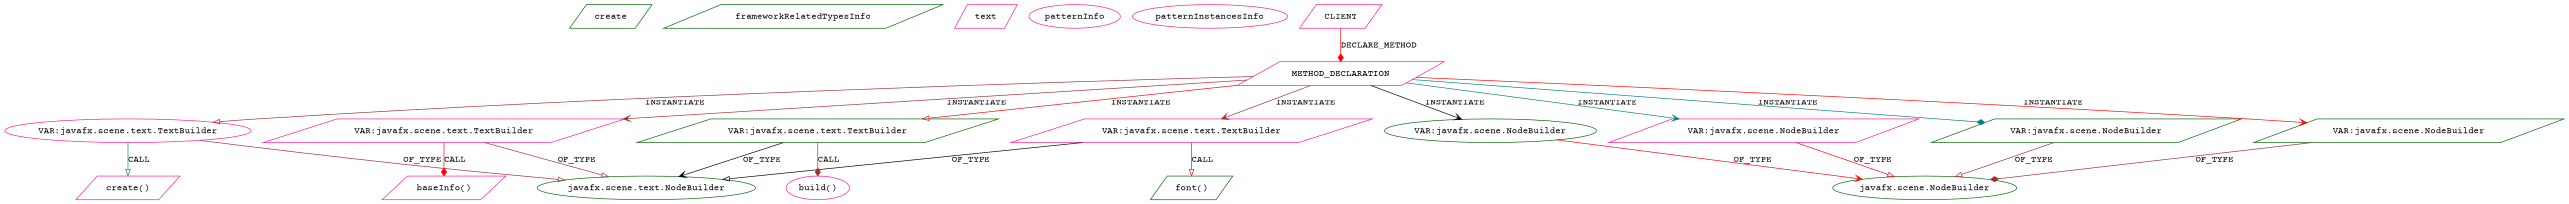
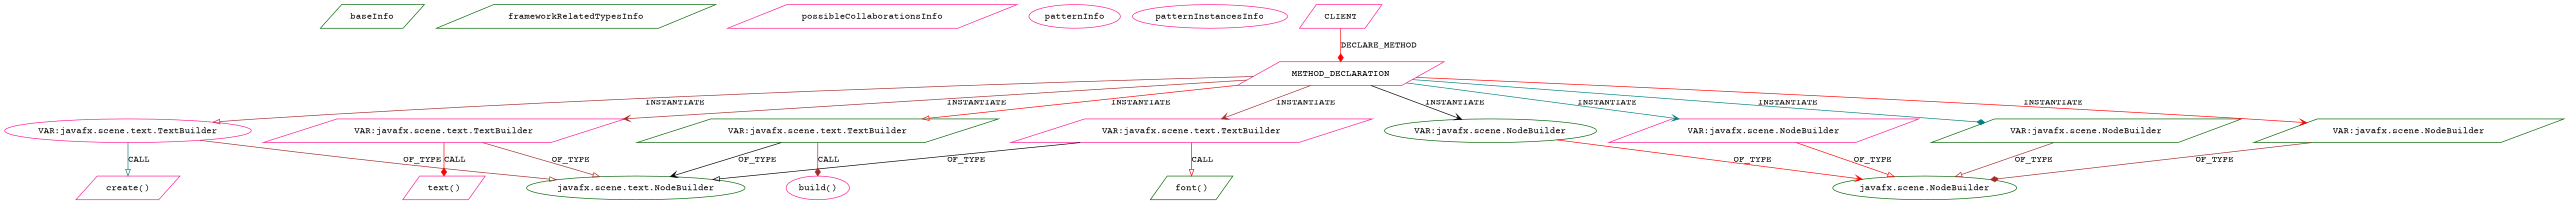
node "create": label "create" -> "baseInfo"
node "text": label "text" -> "possibleCollaborationsInfo"
node "baseInfo()": label "baseInfo()" -> "text()"
